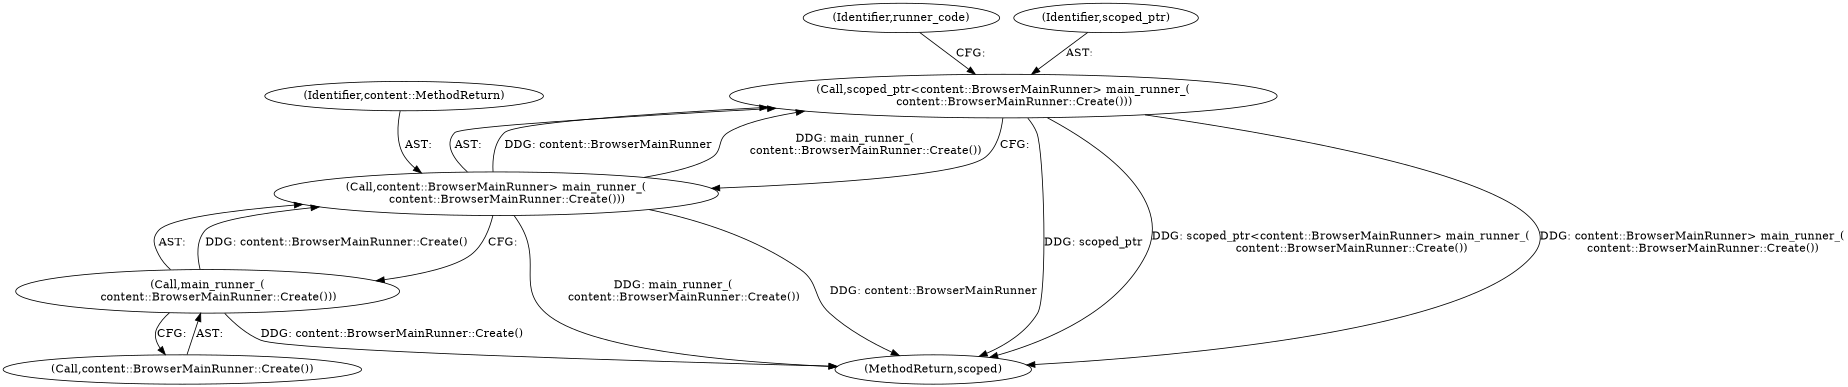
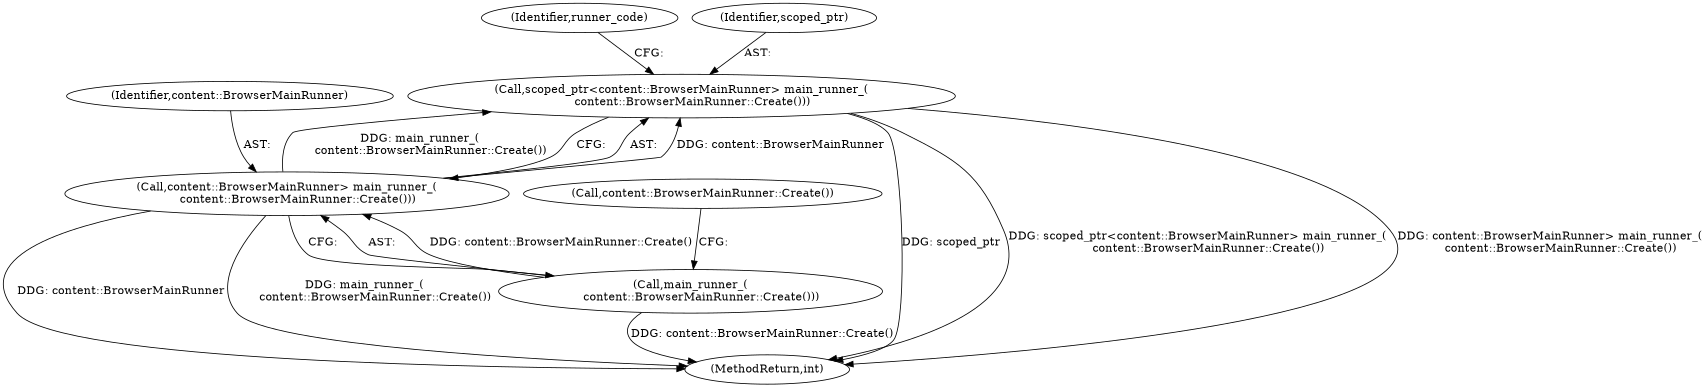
node "(Identifier,content::MethodReturn)": label "(Identifier,content::MethodReturn)" -> "(Identifier,content::BrowserMainRunner)"
edge "(Call,main_runner_( content::BrowserMainRunner::Create()))" -> "(Call,content::BrowserMainRunner::Create())": removed, label "CFG:"
edge "(Call,content::BrowserMainRunner::Create())" -> "(Call,main_runner_( content::BrowserMainRunner::Create()))": label "AST: " -> "CFG: "
node "(MethodReturn,scoped)": label "(MethodReturn,scoped)" -> "(MethodReturn,int)"
